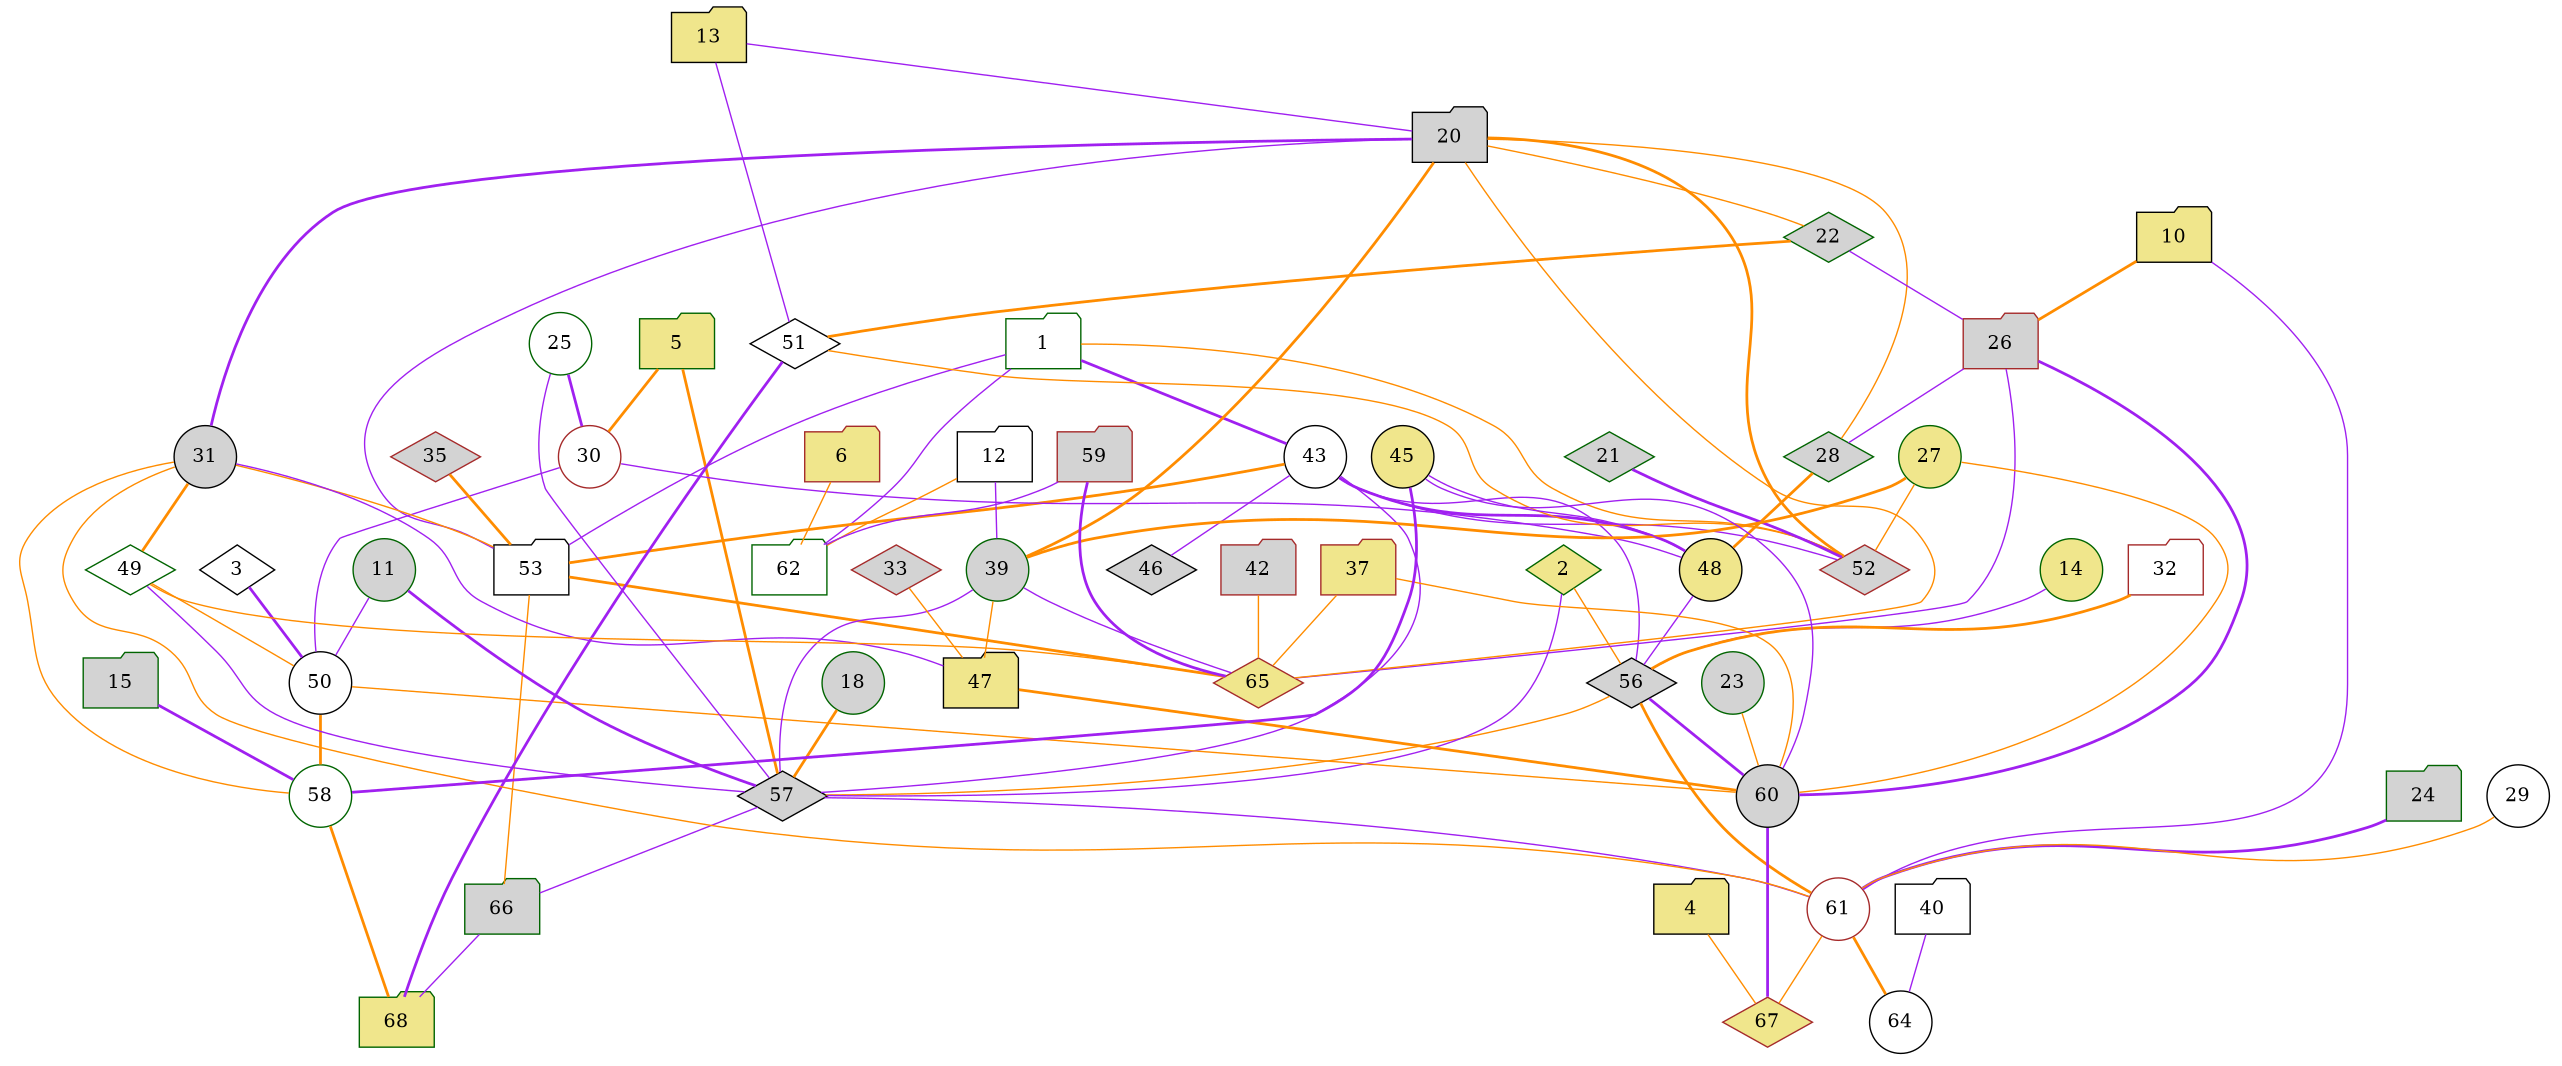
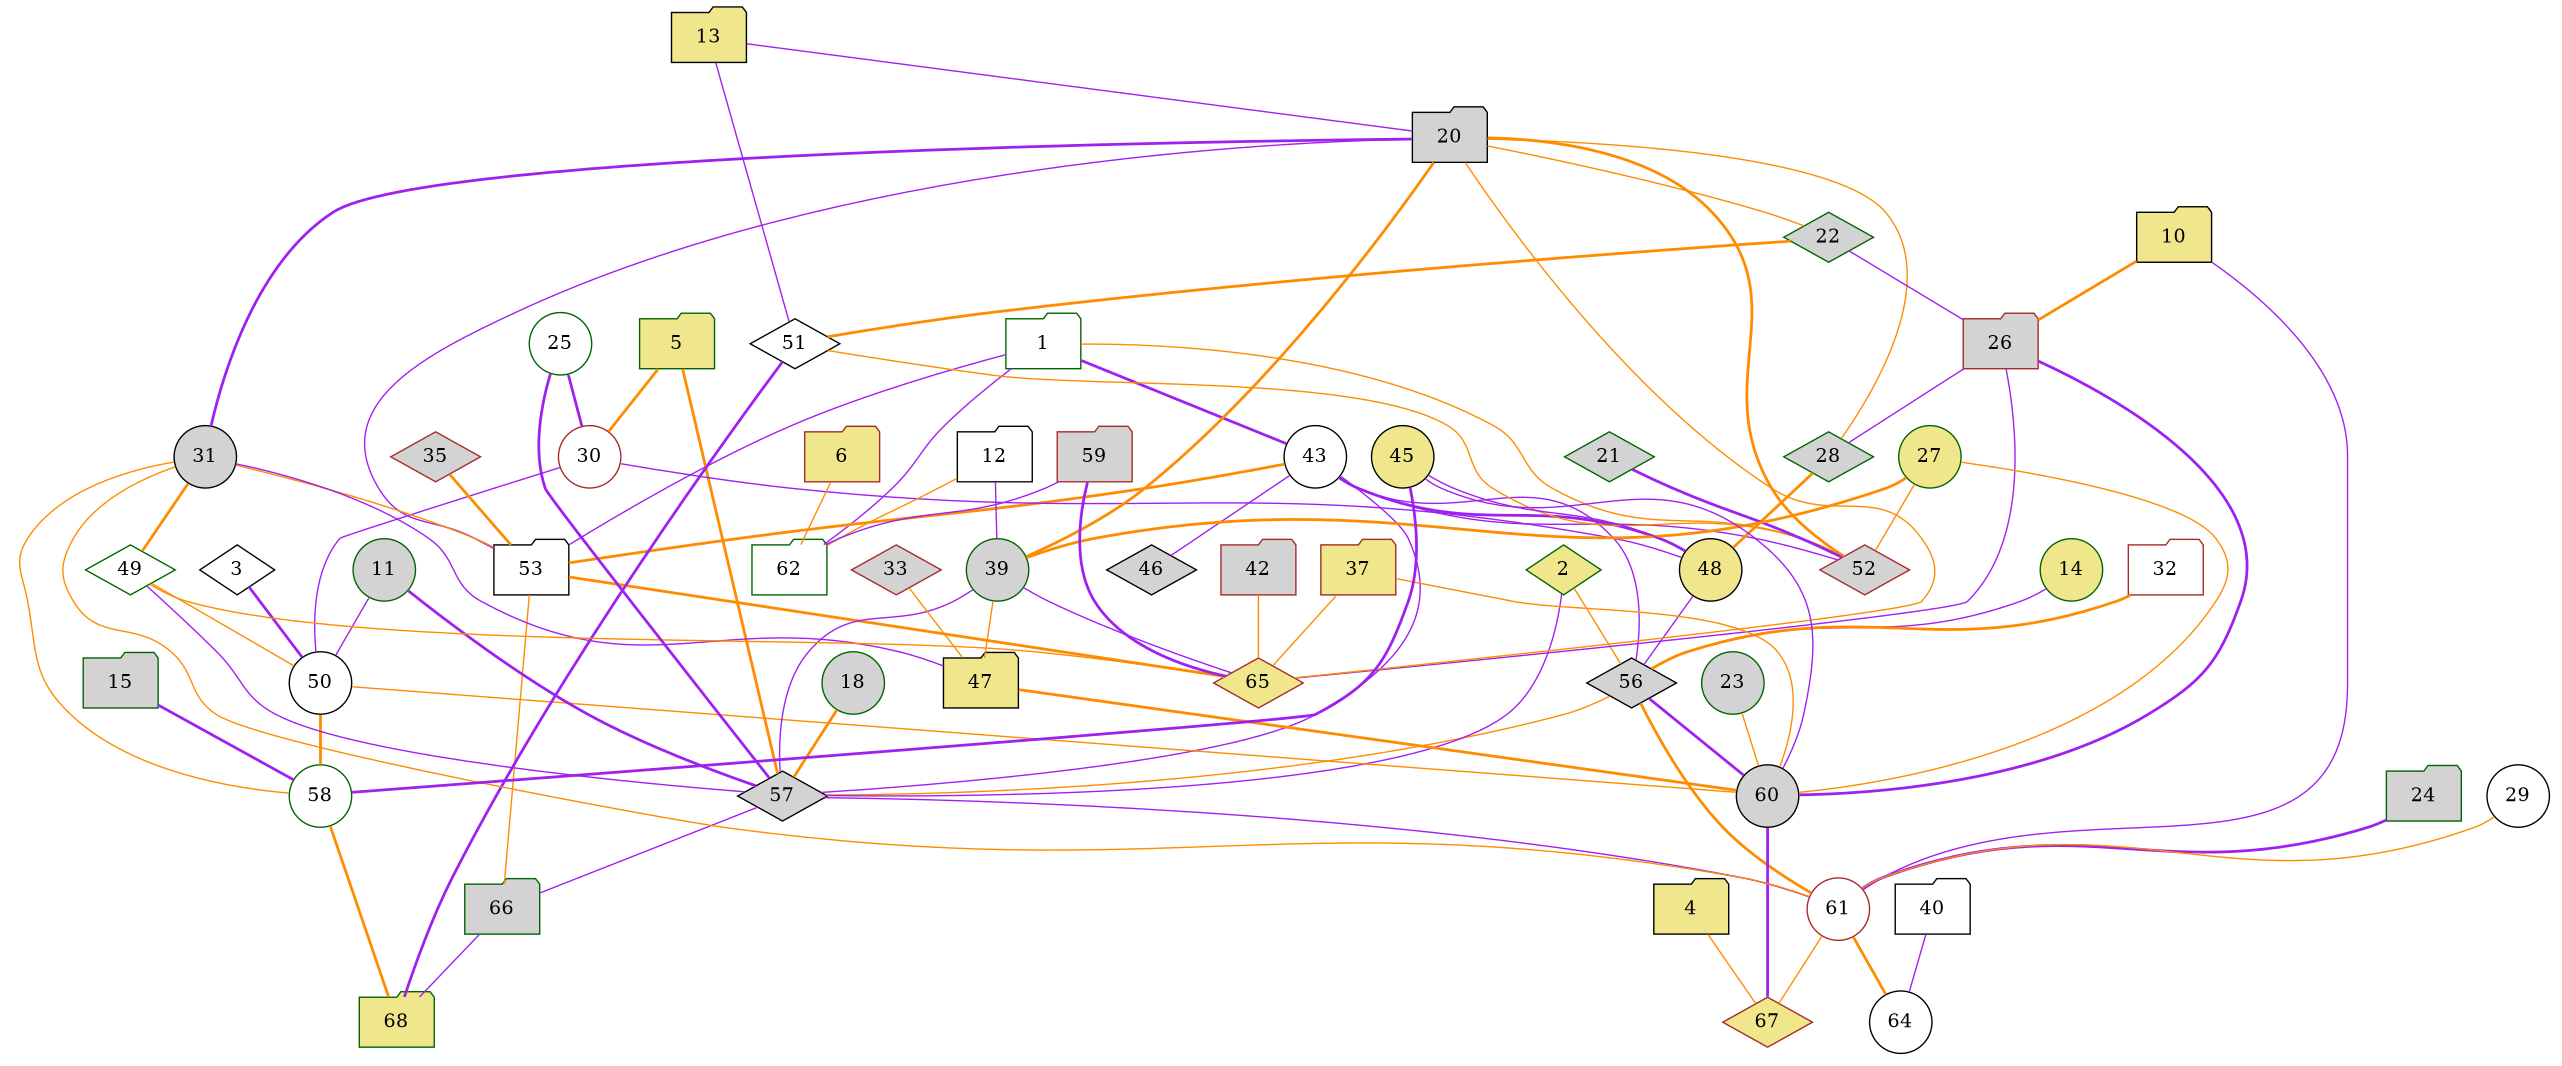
edge "25" -- "57": style solid -> bold
